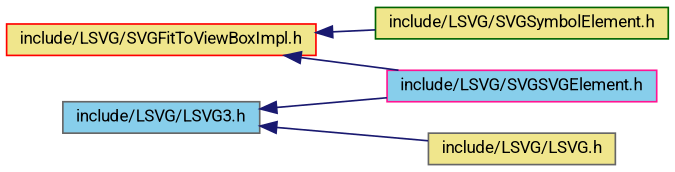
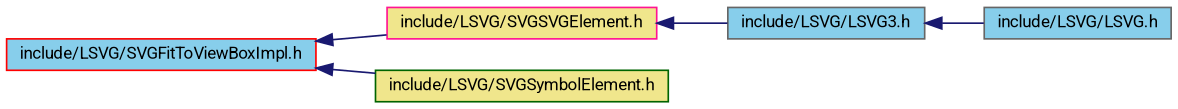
node "include/LSVG/SVGFitToViewBoxImpl.h": fillcolor khaki -> skyblue
node "include/LSVG/SVGSVGElement.h": fillcolor skyblue -> khaki
edge "include/LSVG/SVGSVGElement.h" -> "include/LSVG/LSVG3.h": reversed
node "include/LSVG/LSVG.h": fillcolor khaki -> skyblue
